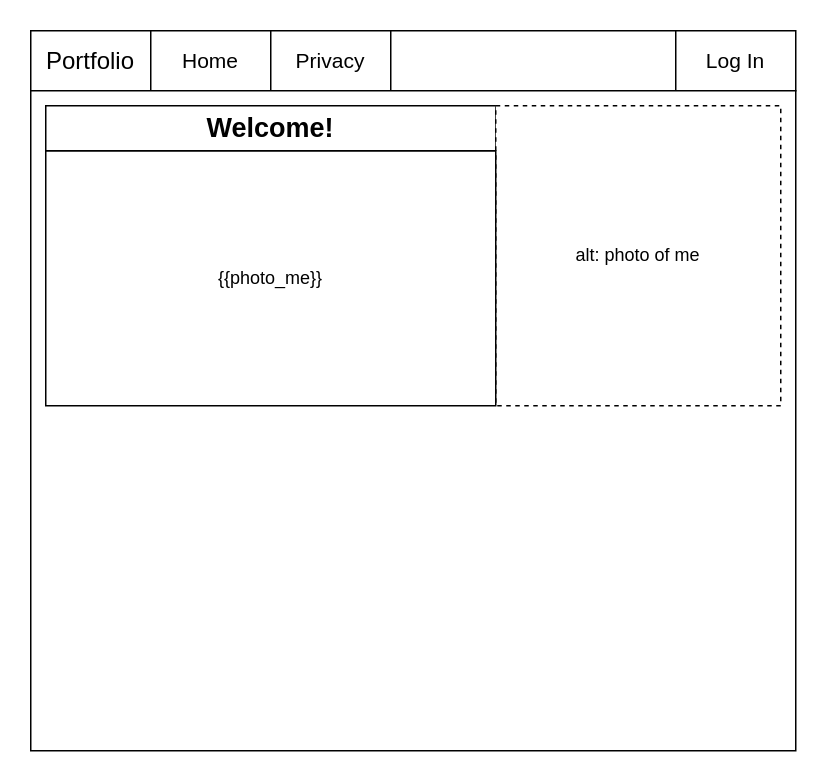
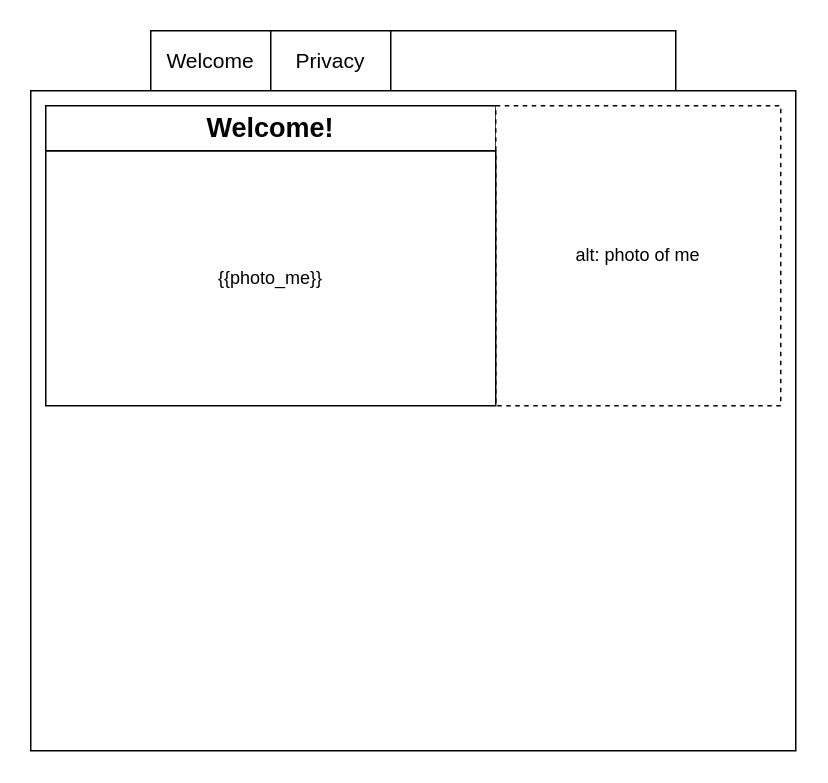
node "Portfolio": removed
node "Home": label "Home" -> "Welcome"
node "Log In": removed
